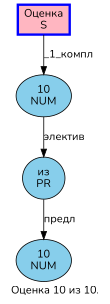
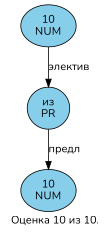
node "Оценка S": removed
